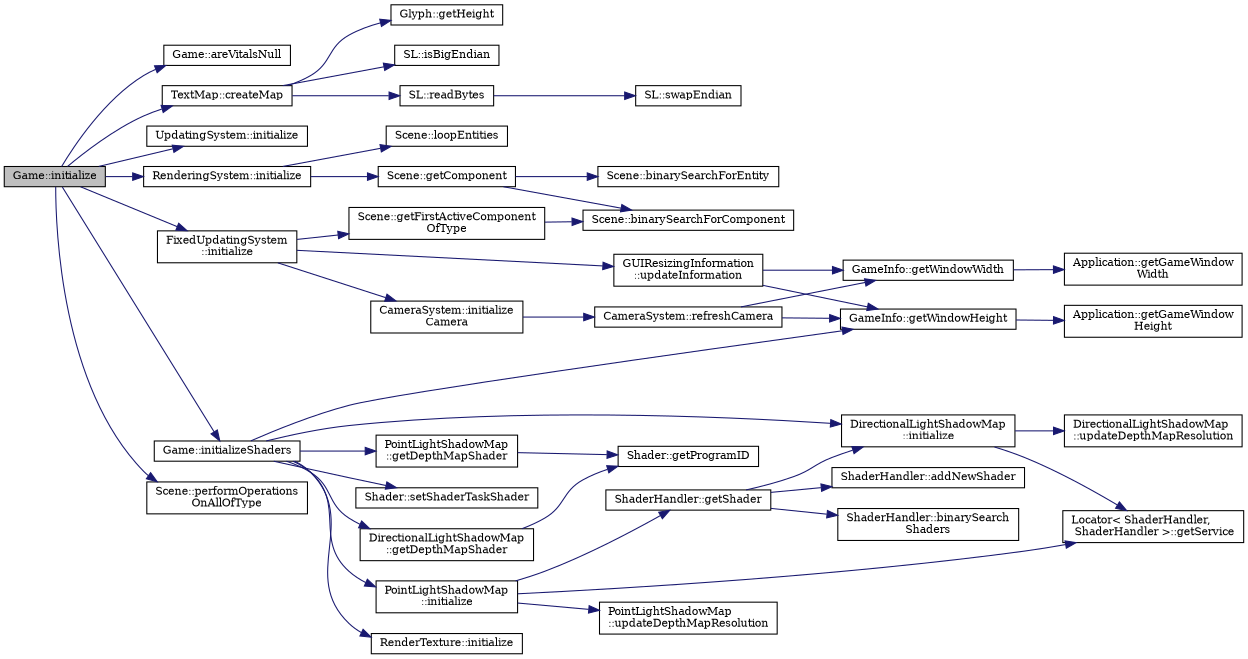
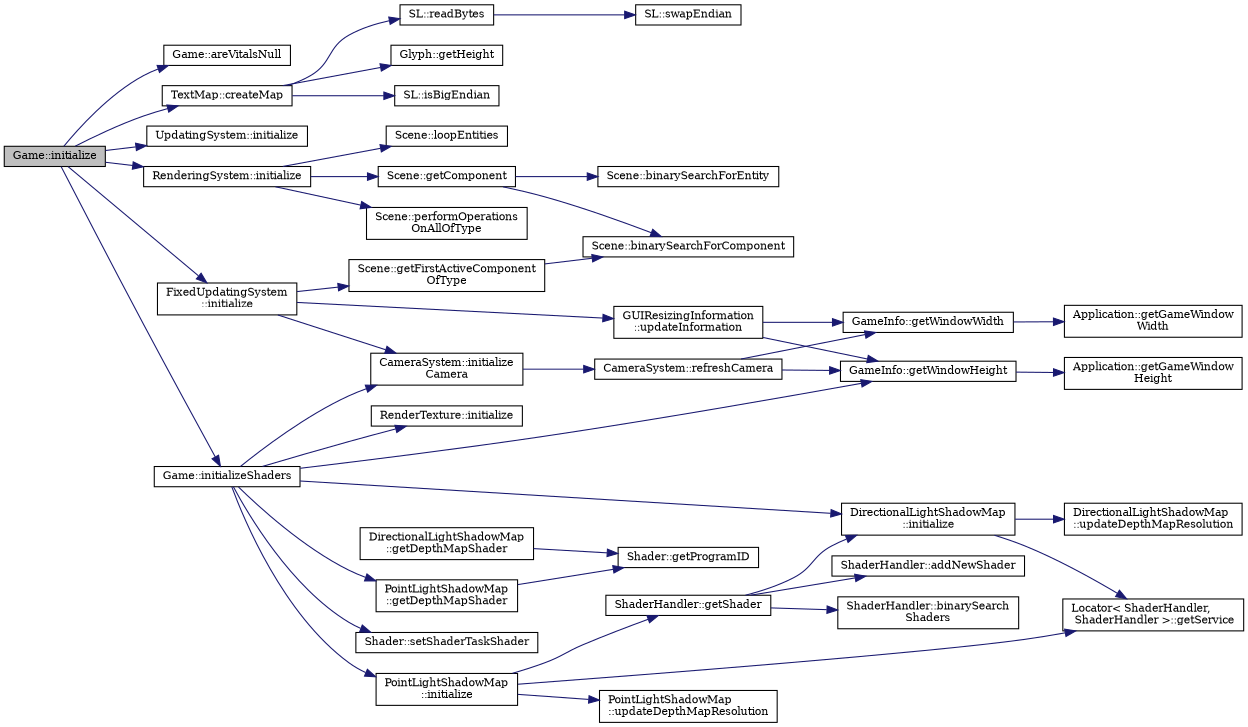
edge "Game::initialize" -> "Scene::performOperations OnAllOfType": now "RenderingSystem::initialize" -> "Scene::performOperations OnAllOfType"
edge "Game::initializeShaders" -> "DirectionalLightShadowMap ::getDepthMapShader": now "Game::initializeShaders" -> "CameraSystem::initialize Camera"
